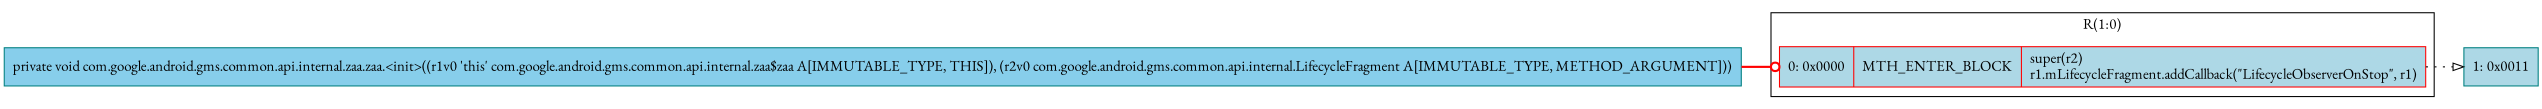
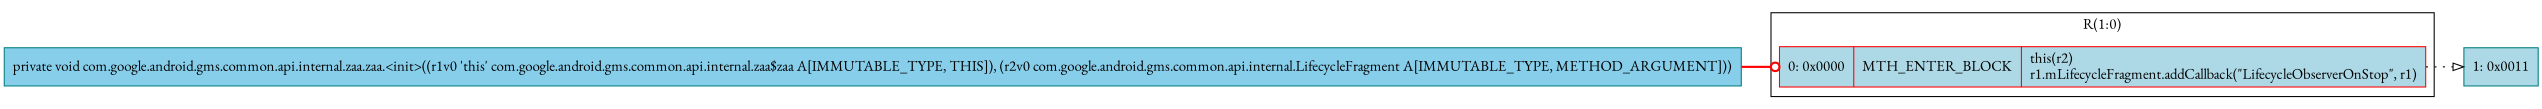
node "0: 0x0000": text "super(r2)" -> "this(r2)"
